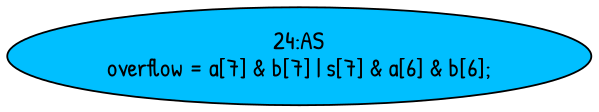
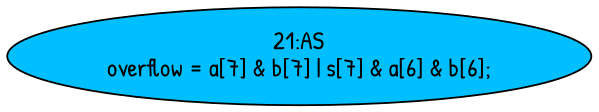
node "24:AS overflow = a[7] & b[7] | s[7] & a[6] & b[6];": label "24:AS overflow = a[7] & b[7] | s[7] & a[6] & b[6];" -> "21:AS overflow = a[7] & b[7] | s[7] & a[6] & b[6];"
